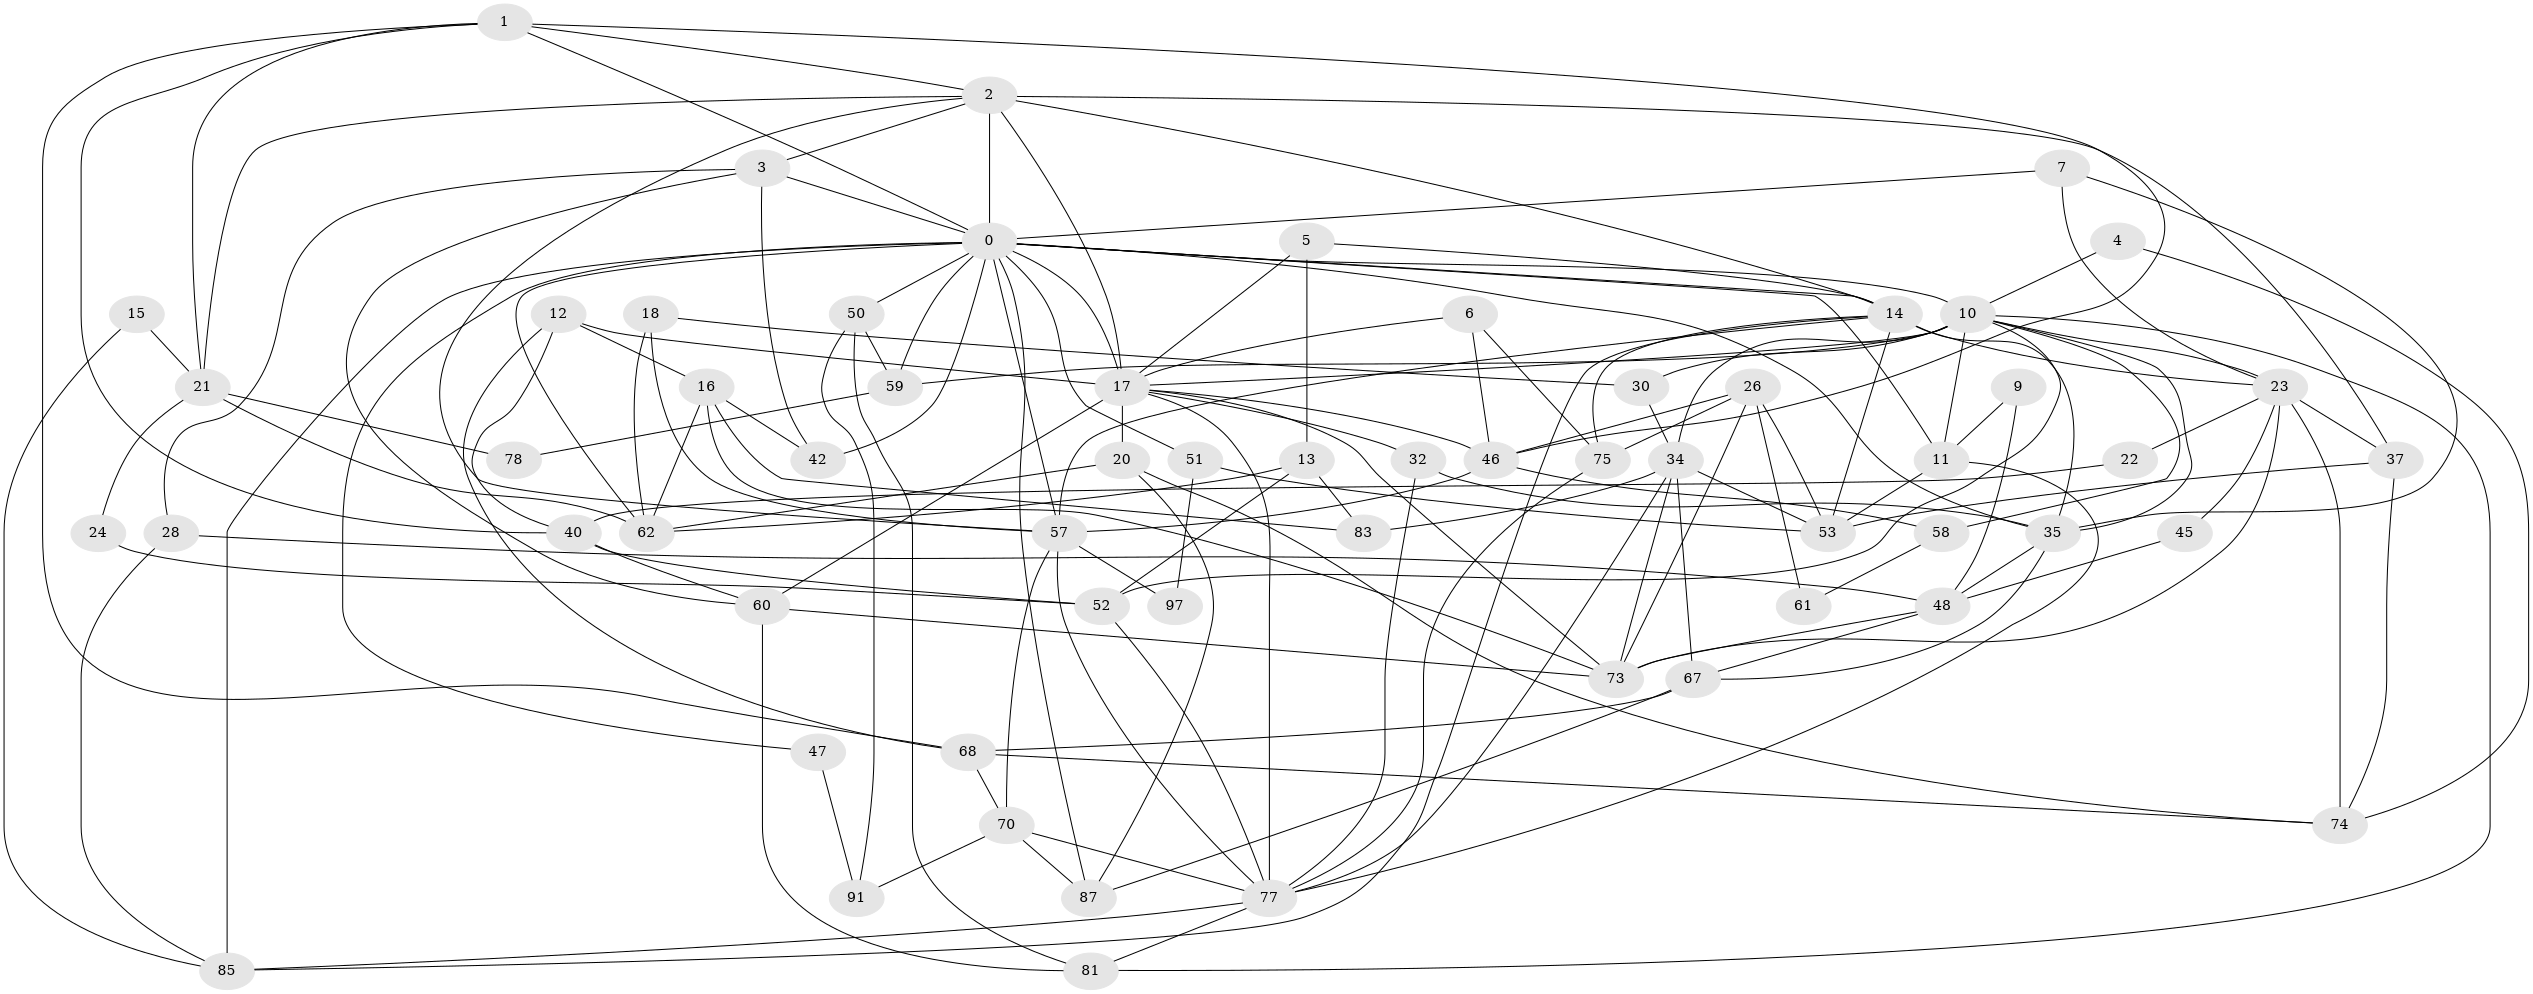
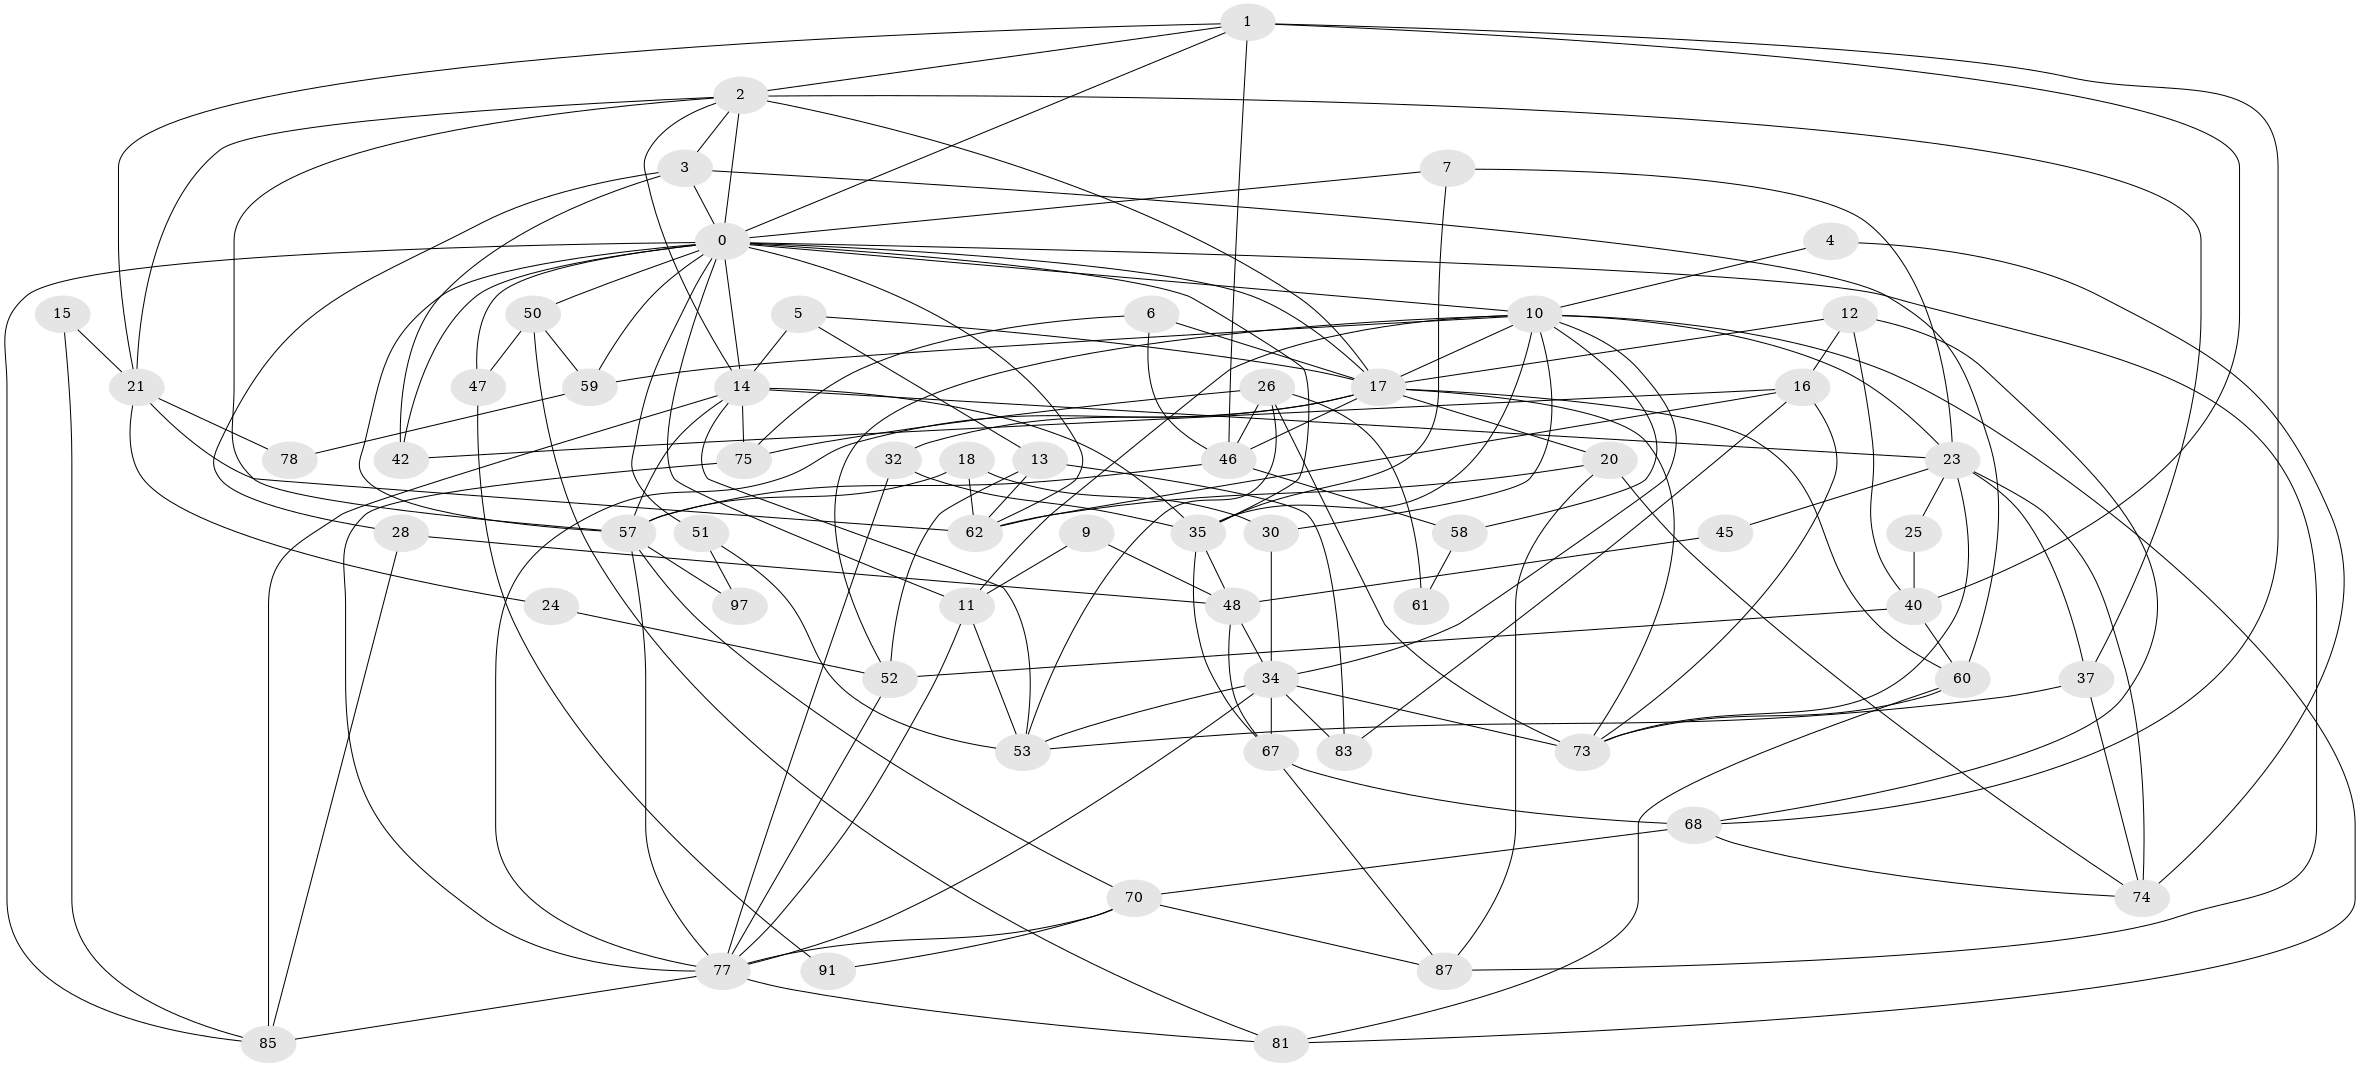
node "22": label "22" -> "25"
edge "50" -- "91": now "50" -- "47"
edge "48" -- "73": now "48" -- "34"
